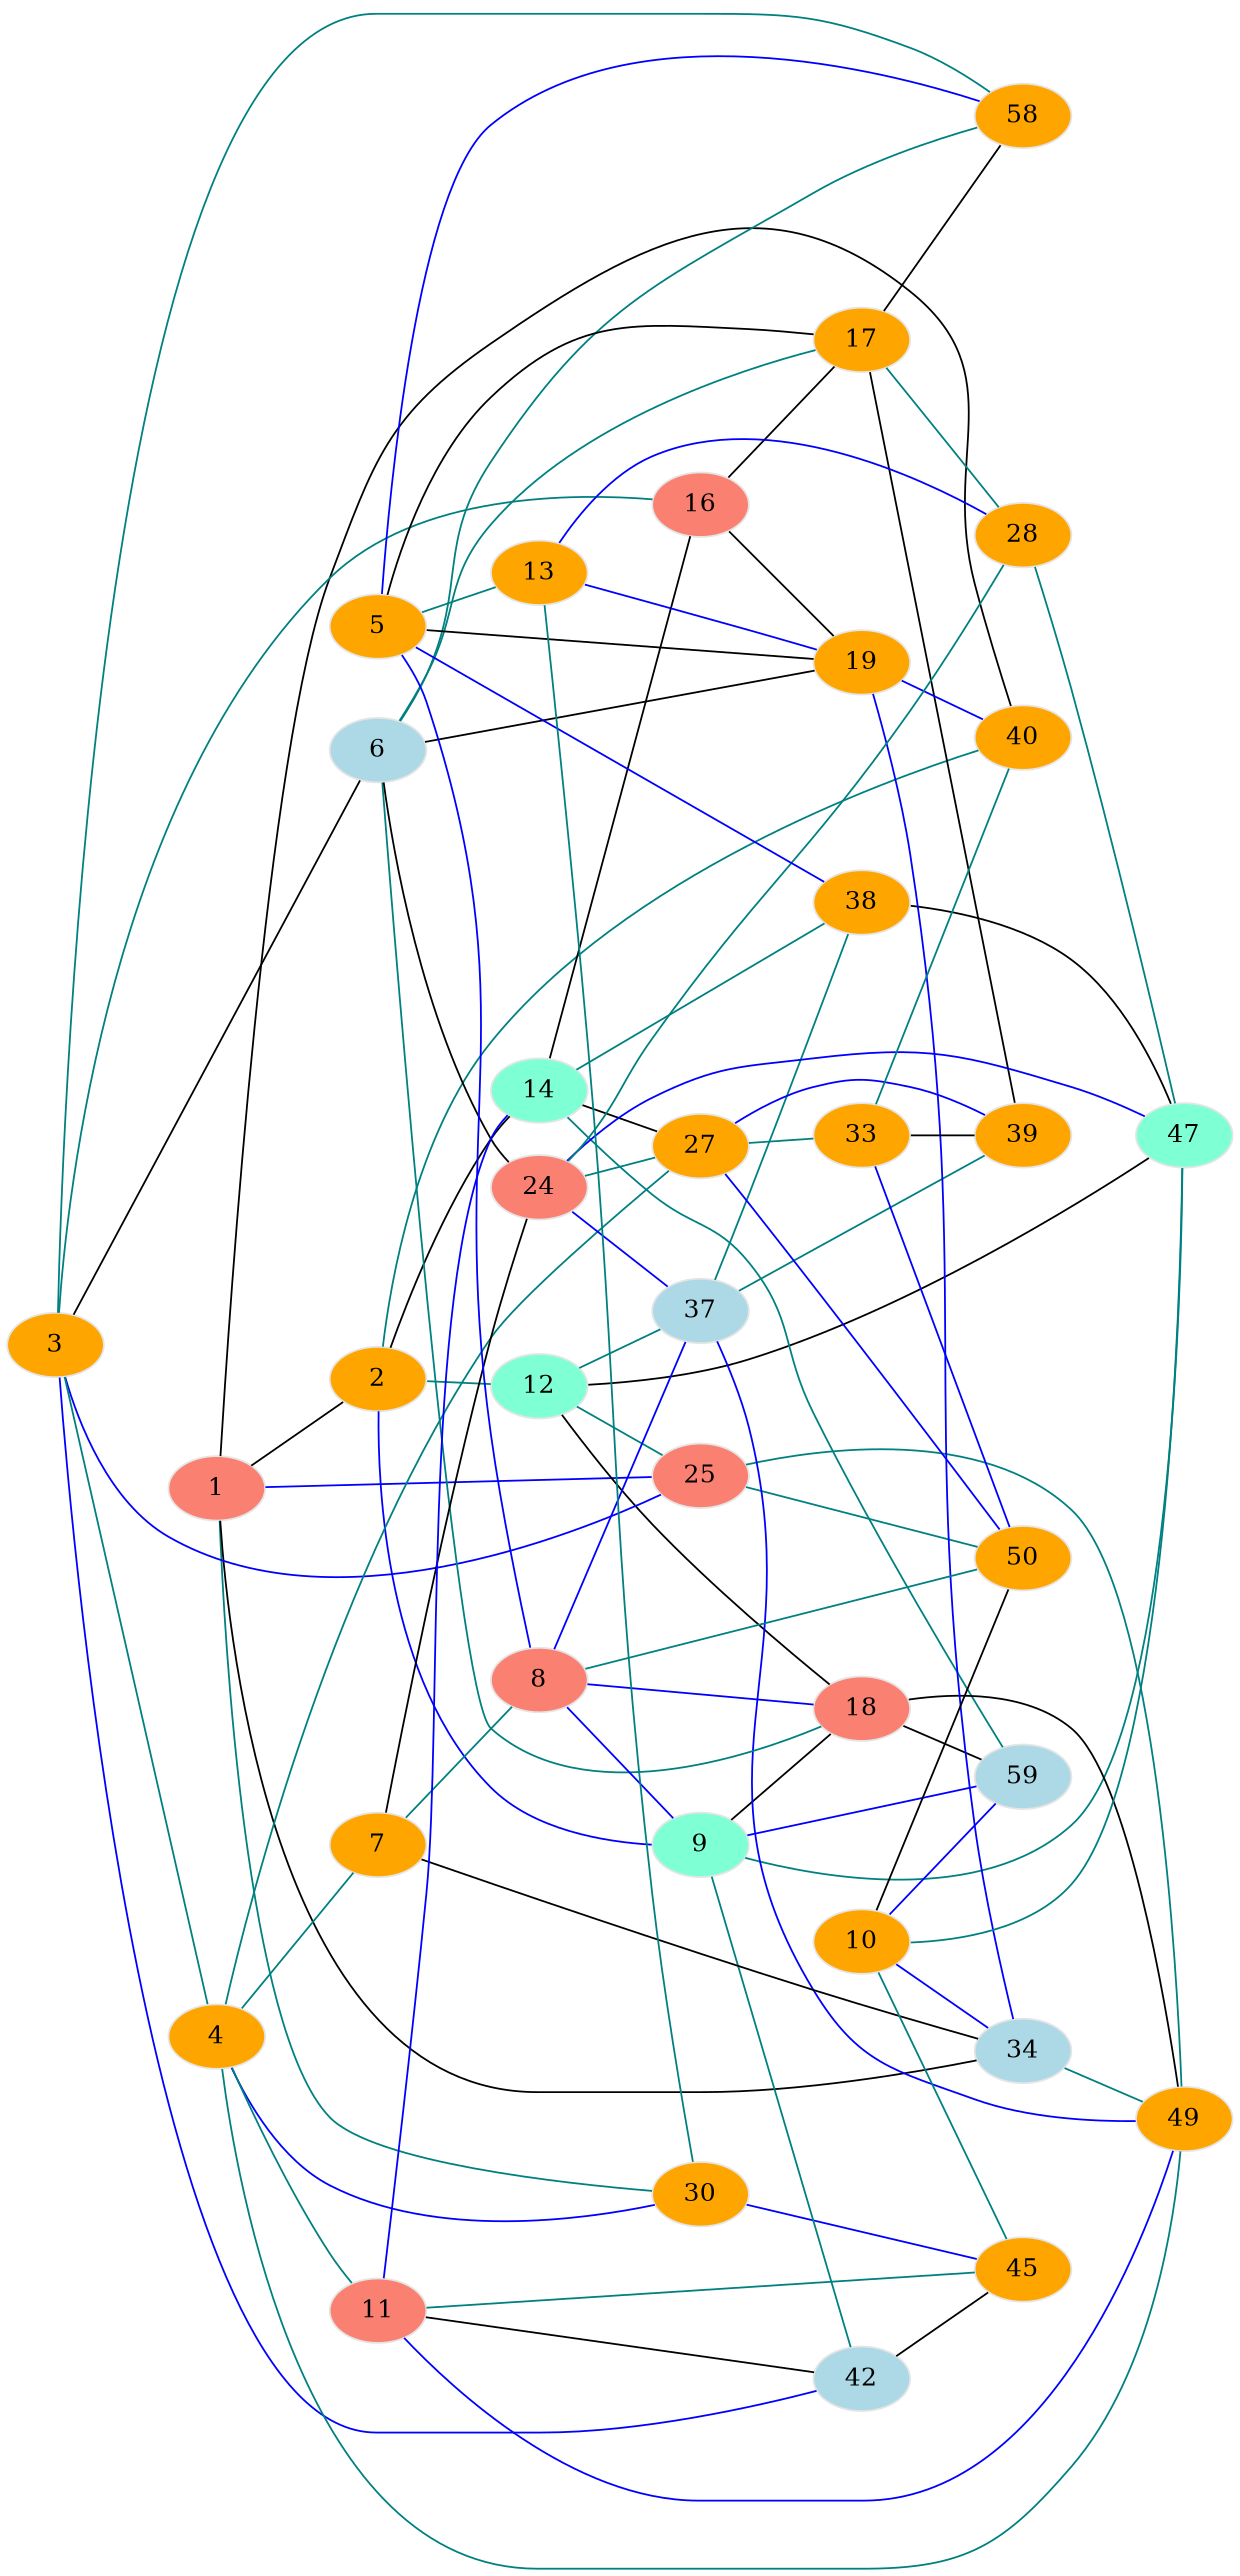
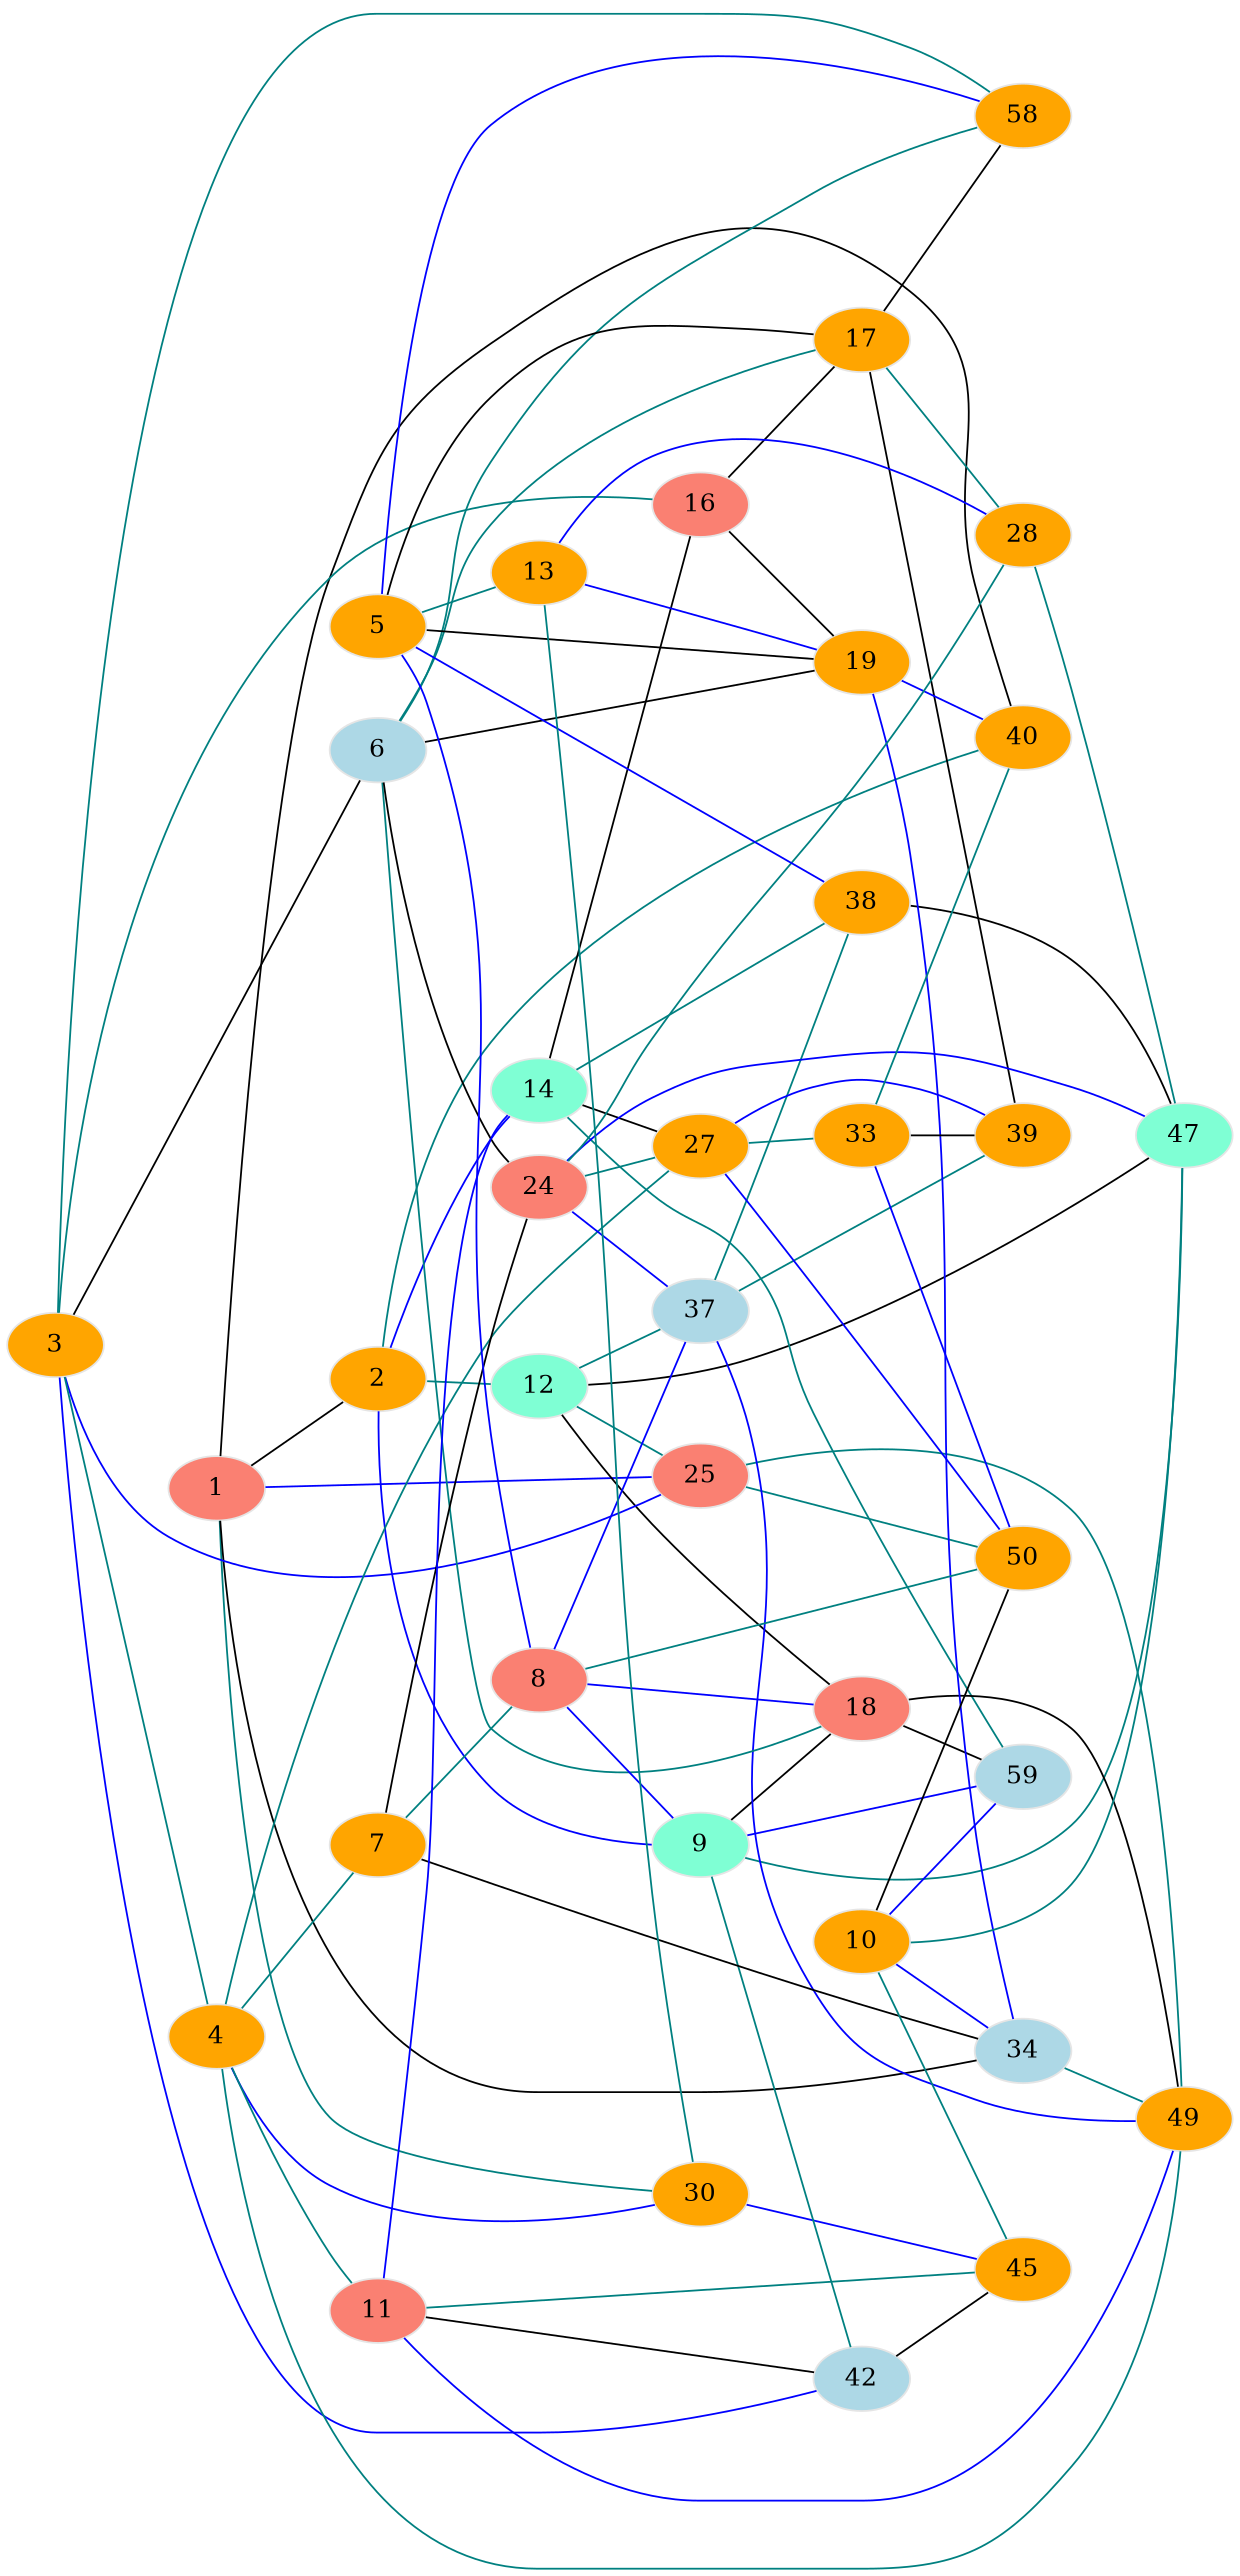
edge "14" -- "2": color black -> blue
